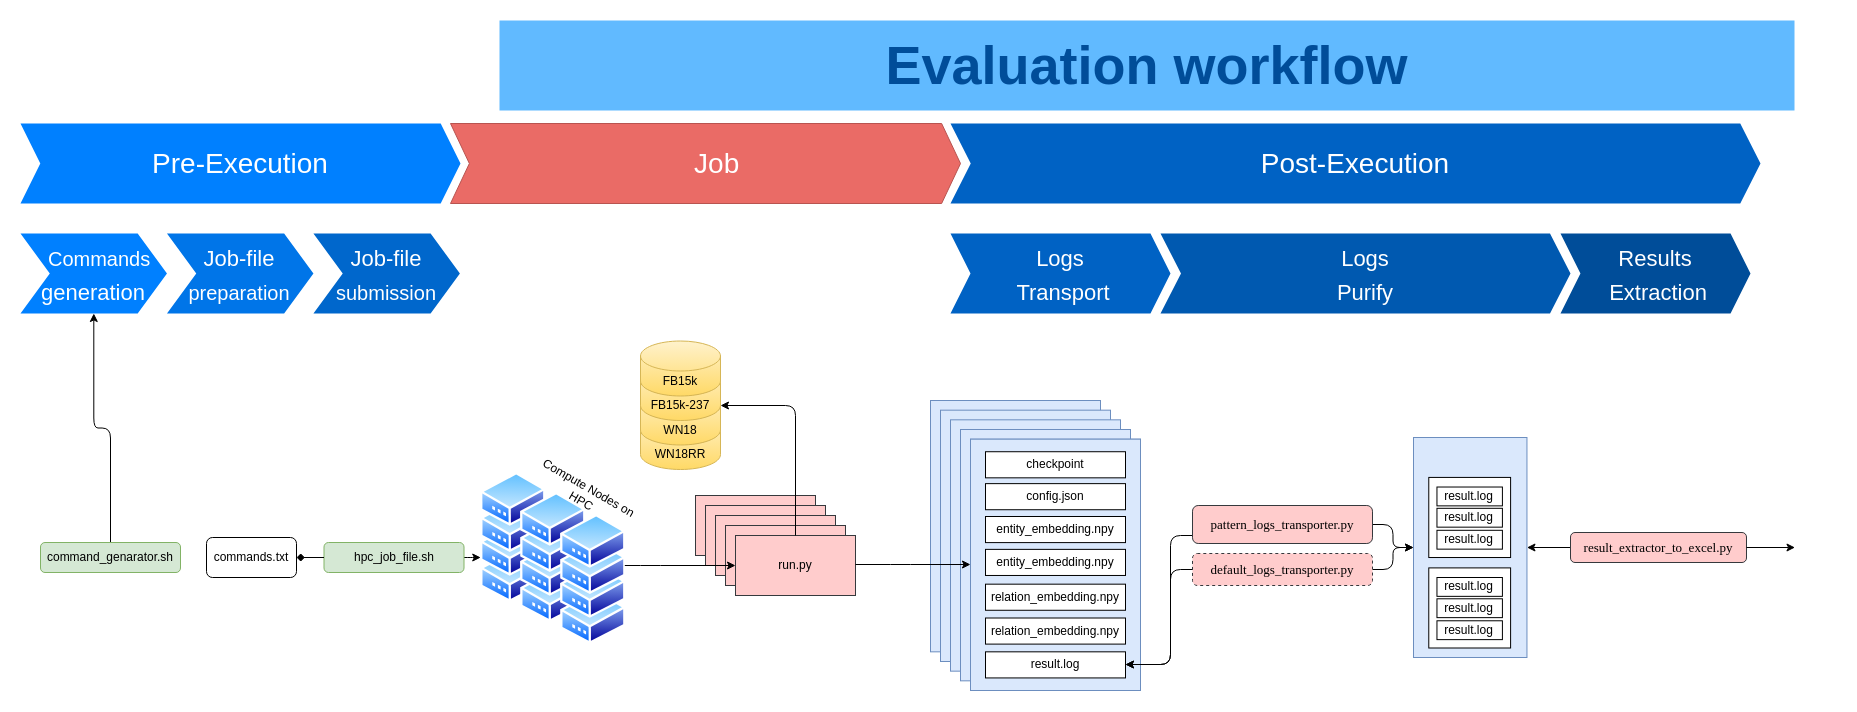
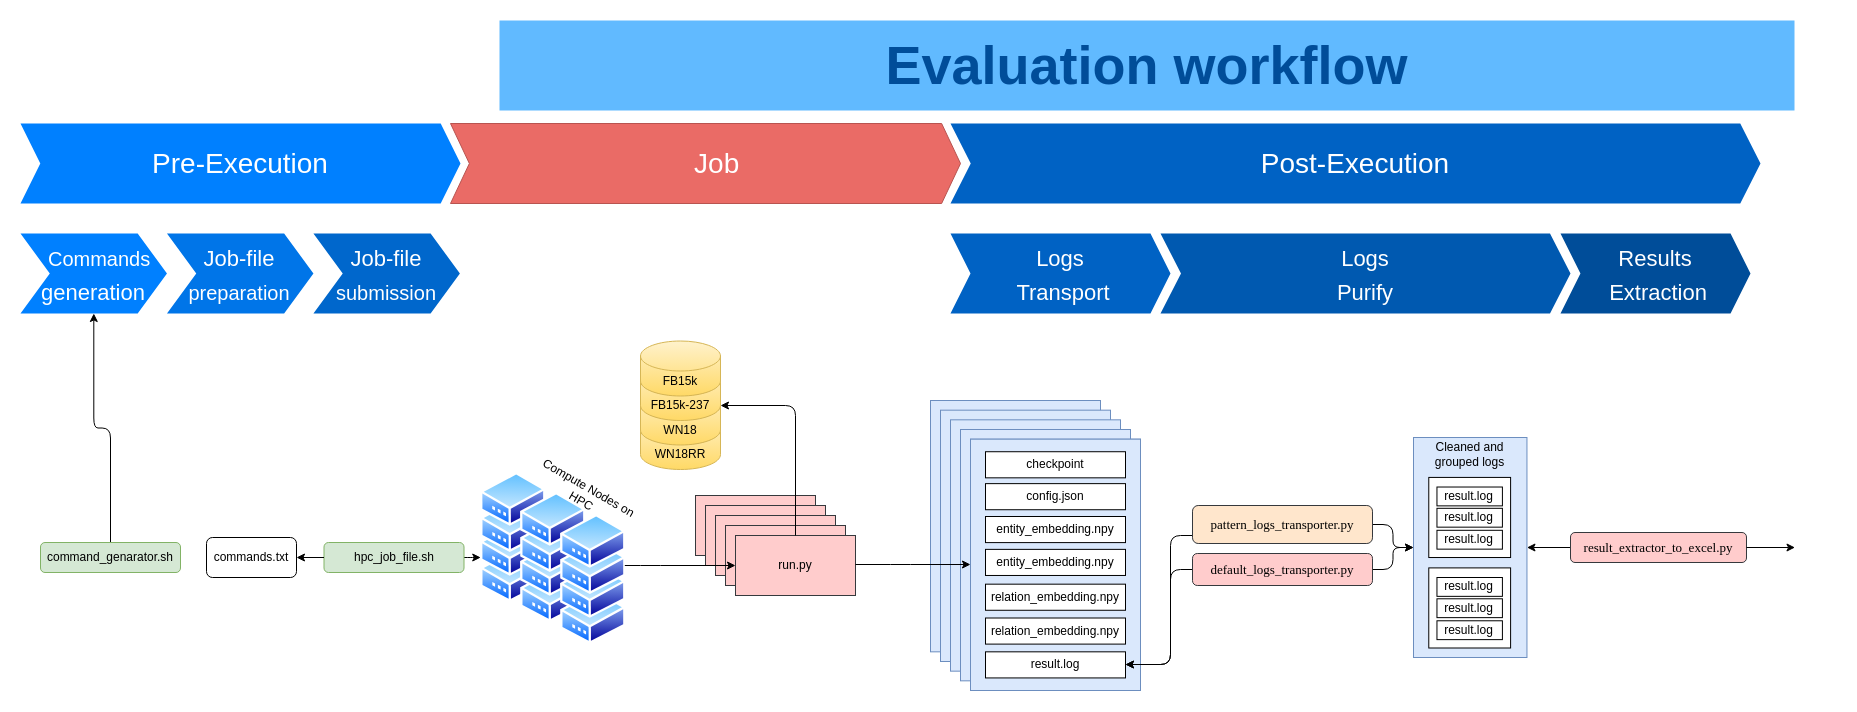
node "Cleaned and grouped logs": added
node "pattern_logs_transporter.py": fillcolor #ffcccc -> #ffe6cc
edge "hpc_job_file.sh" -> "commands.txt": arrowhead diamond -> classic
node "default_logs_transporter.py": style dashed -> solid
